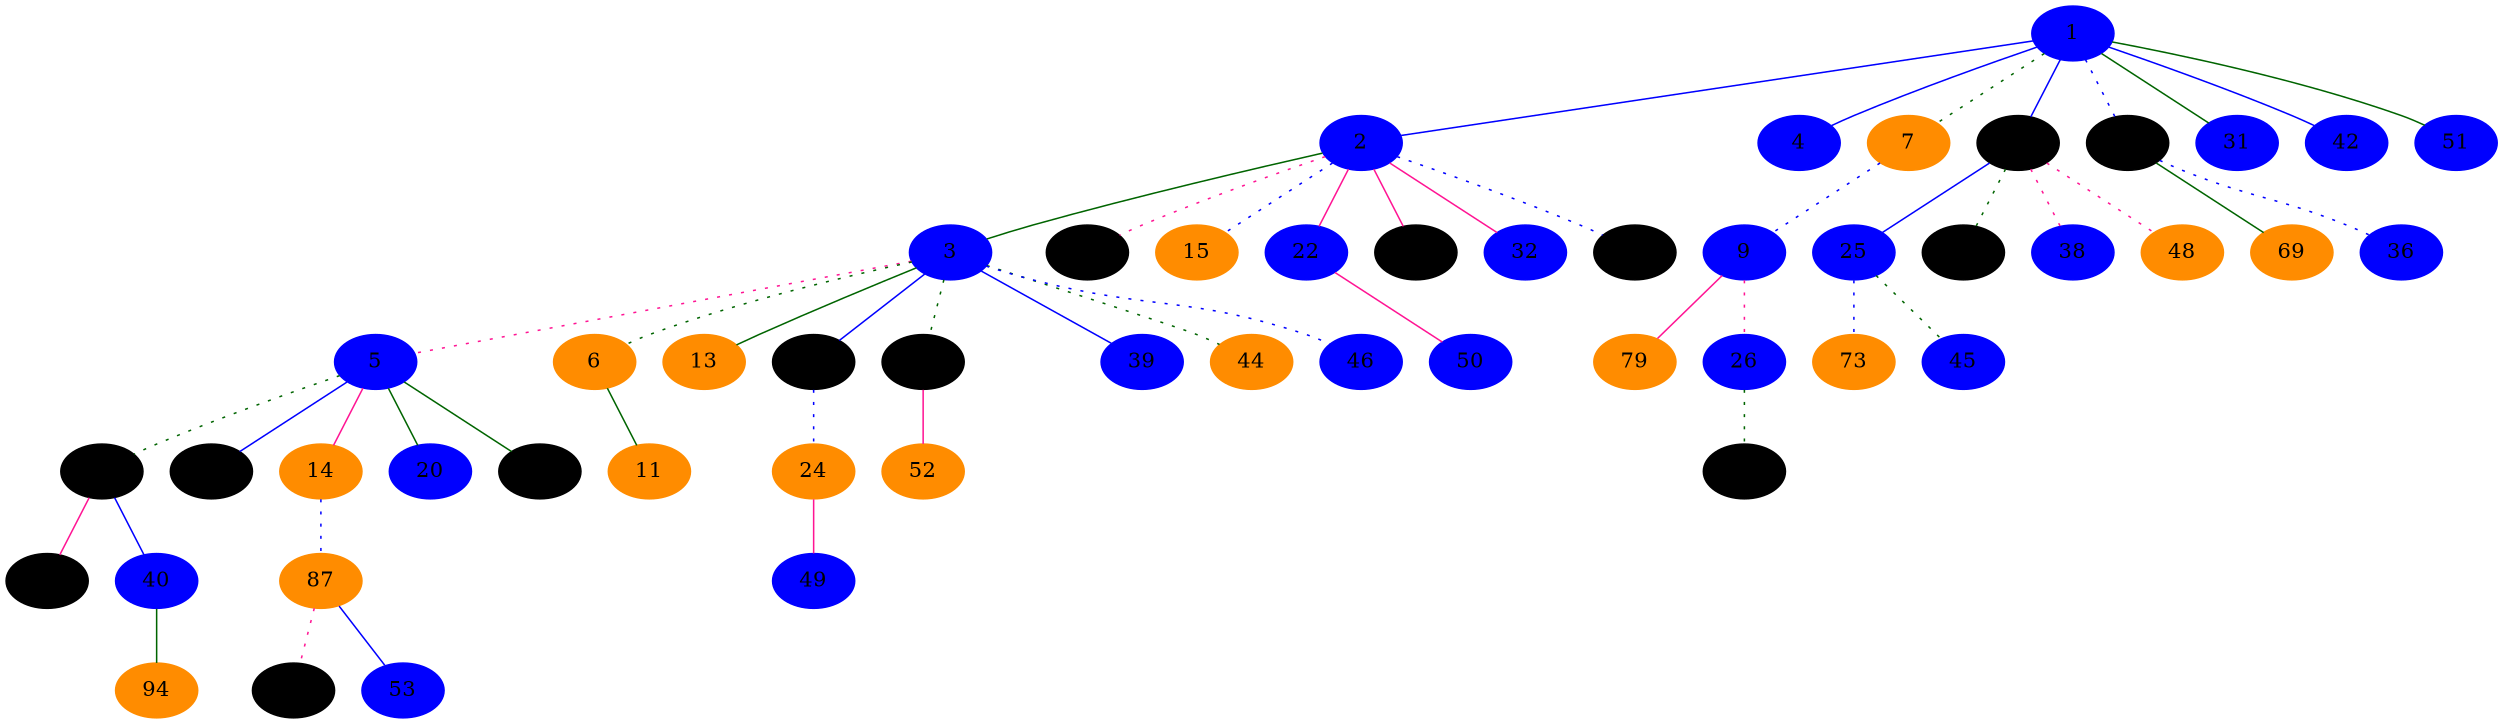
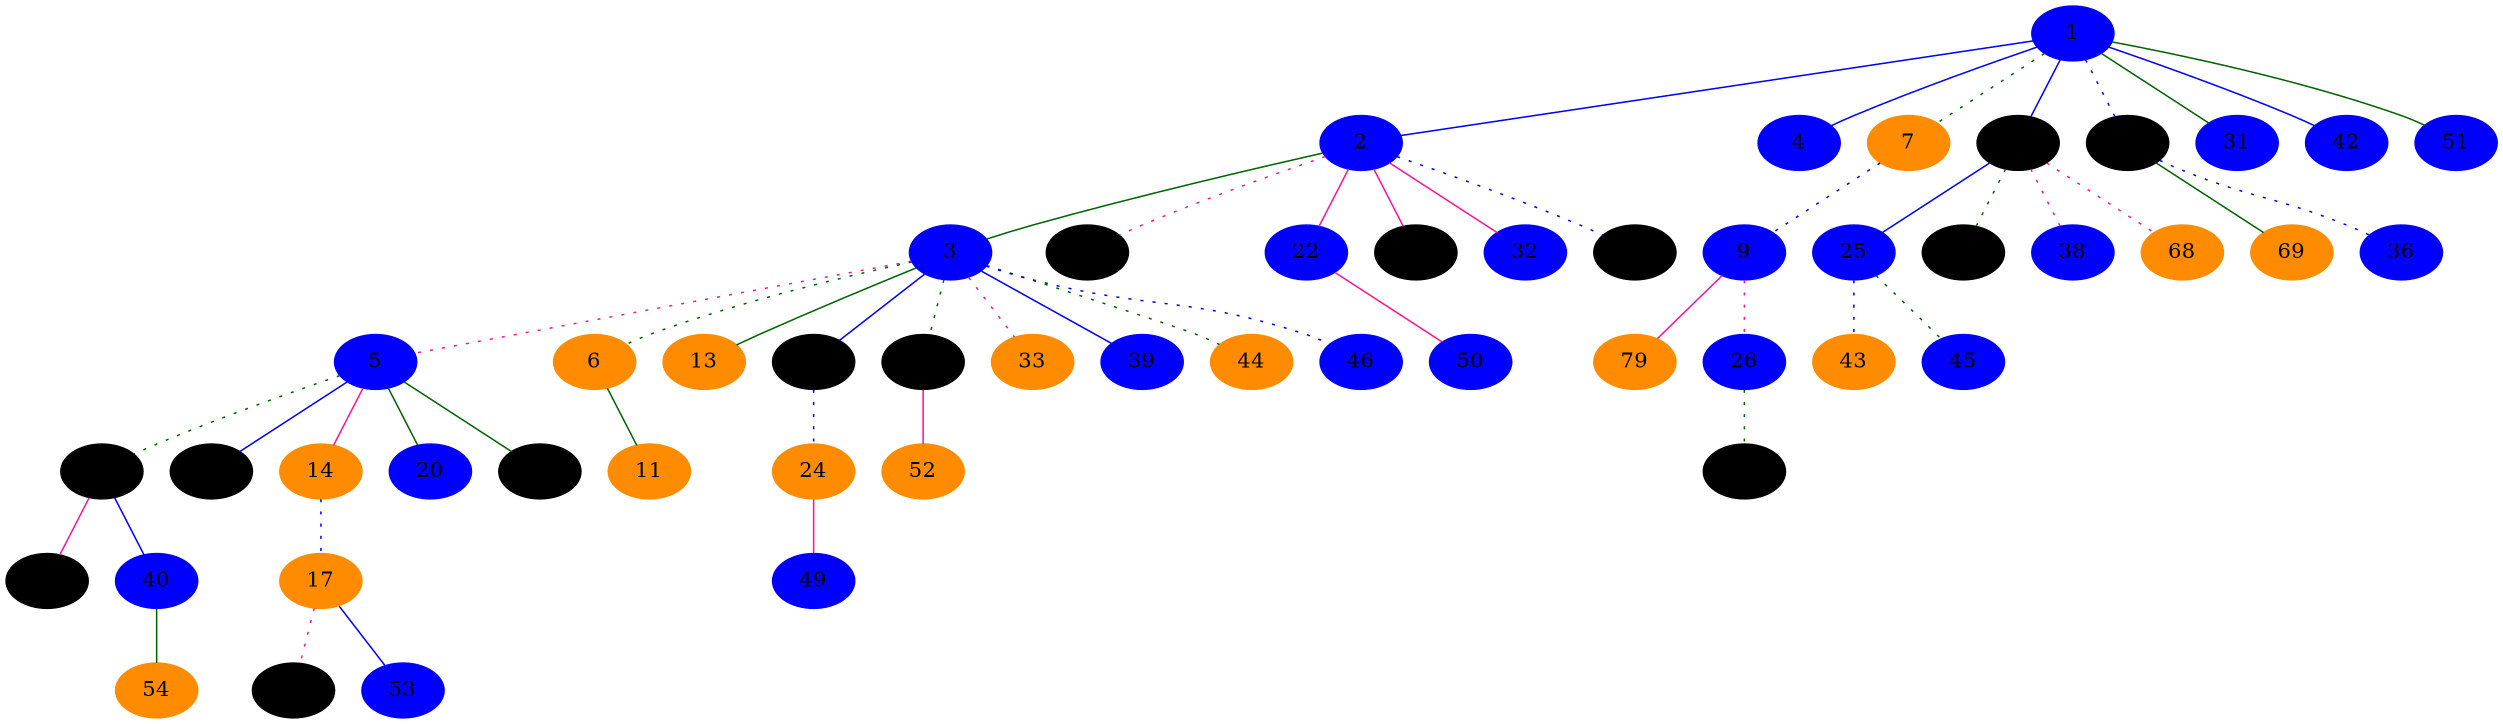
node "15": removed
node "48": label "48" -> "68"
node "33": added
node "73": label "73" -> "43"
node "87": label "87" -> "17"
node "94": label "94" -> "54"
